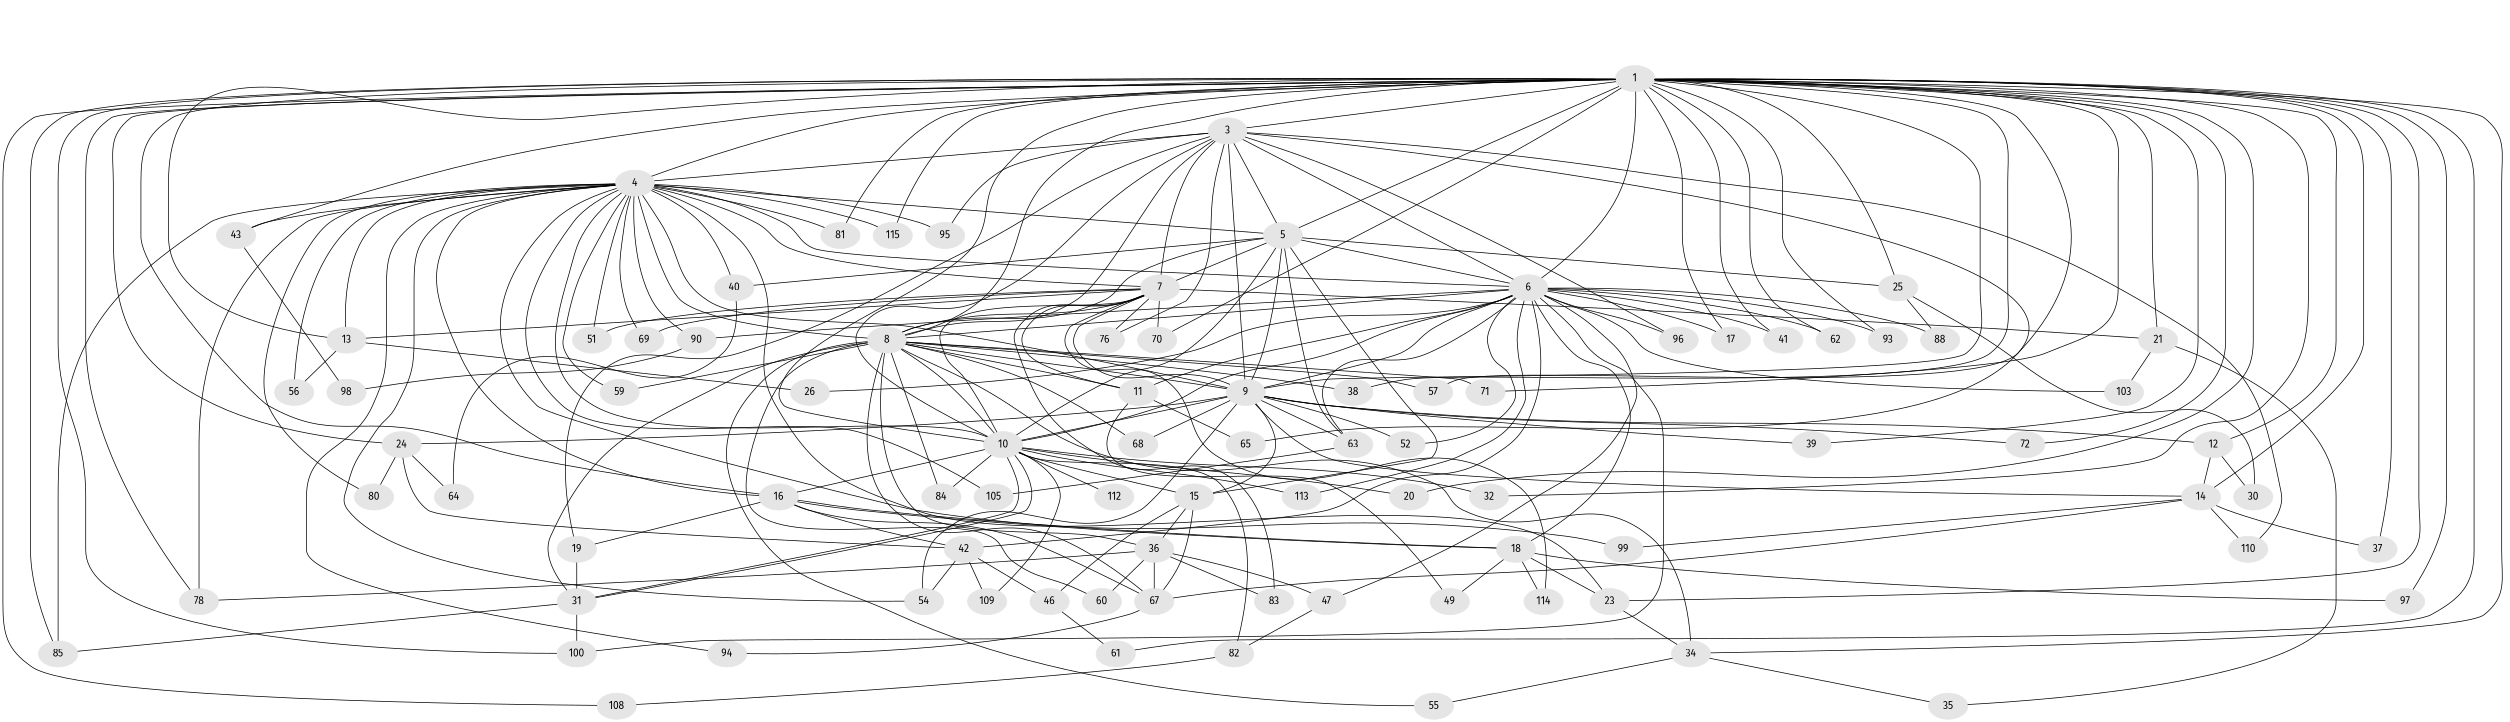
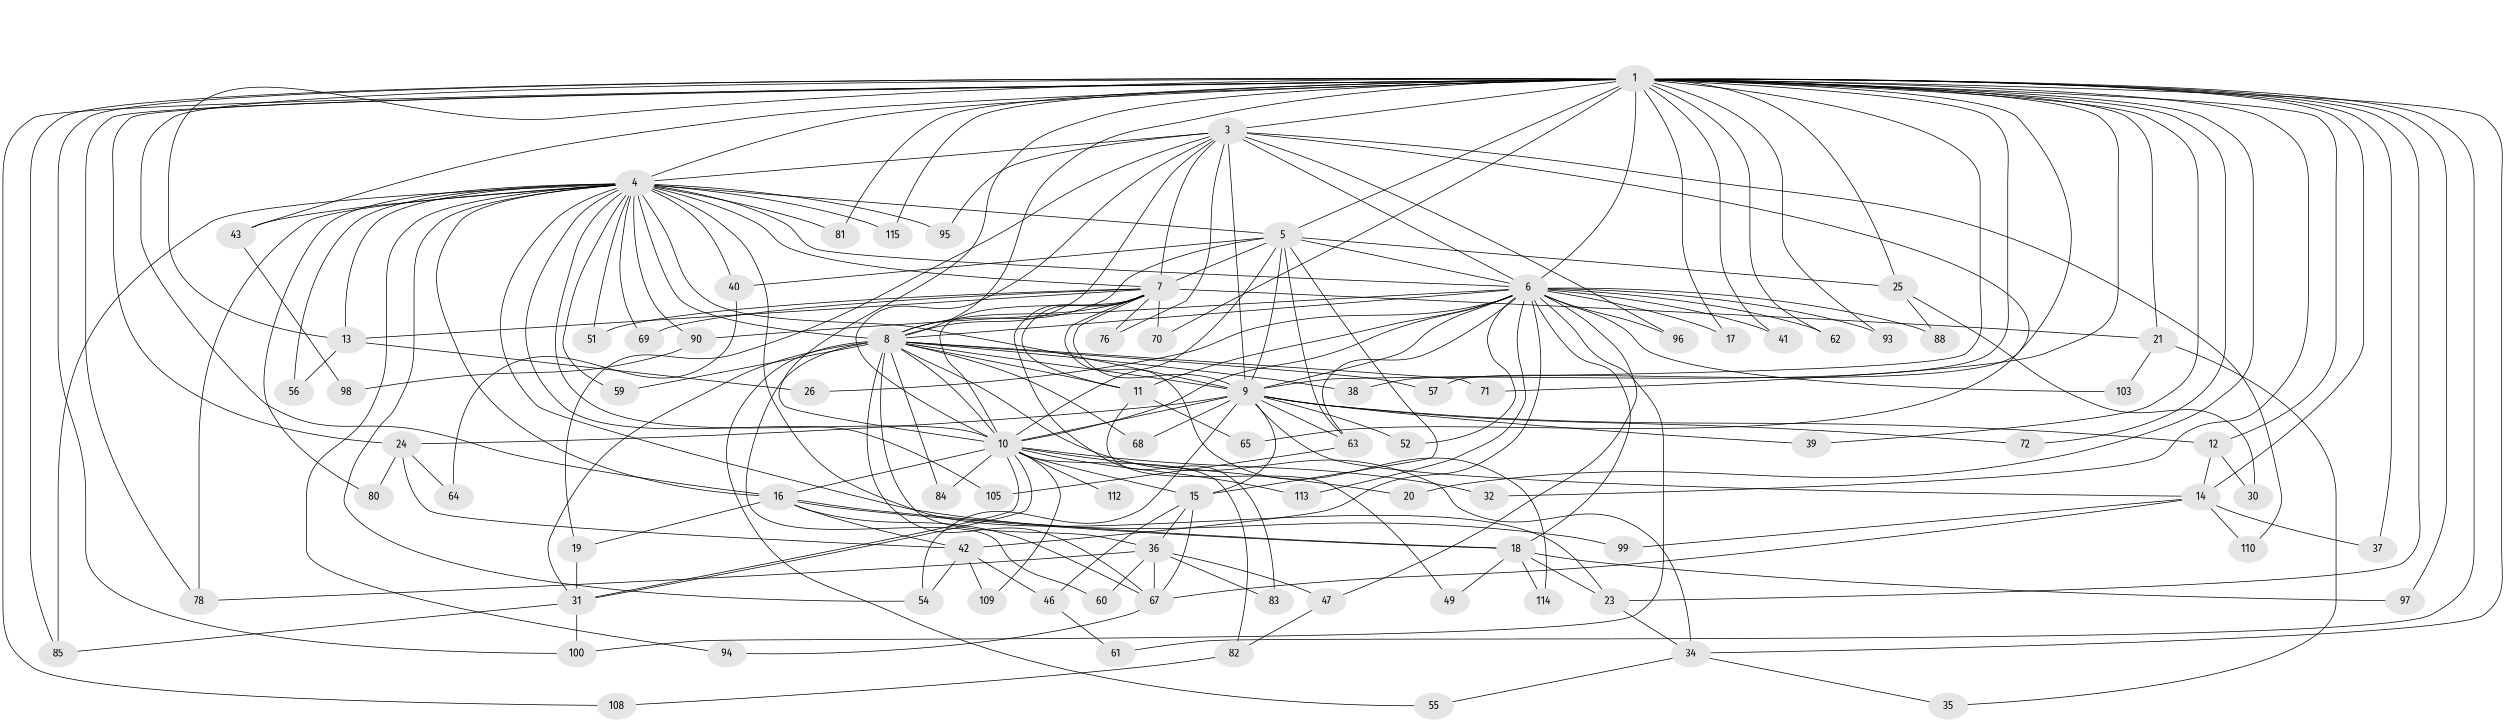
edge "3" -- "5": removed
